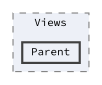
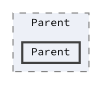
cluster "Views": label "Views" -> "Parent"
